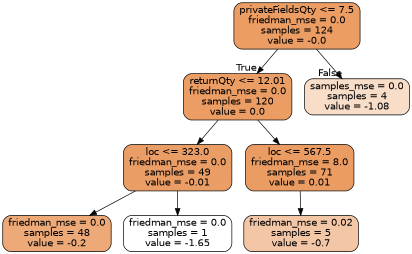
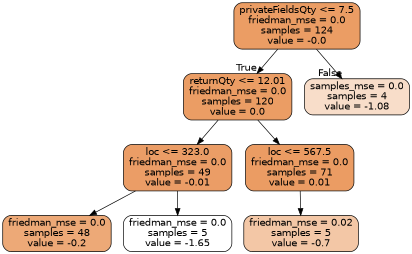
node "loc <= 567.5 friedman_mse = 8.0 samples = 71 value = 0.01": label "loc <= 567.5 friedman_mse = 8.0 samples = 71 value = 0.01" -> "loc <= 567.5 friedman_mse = 0.0 samples = 71 value = 0.01"
node "friedman_mse = 0.0 samples = 1 value = -1.65": label "friedman_mse = 0.0 samples = 1 value = -1.65" -> "friedman_mse = 0.0 samples = 5 value = -1.65"
